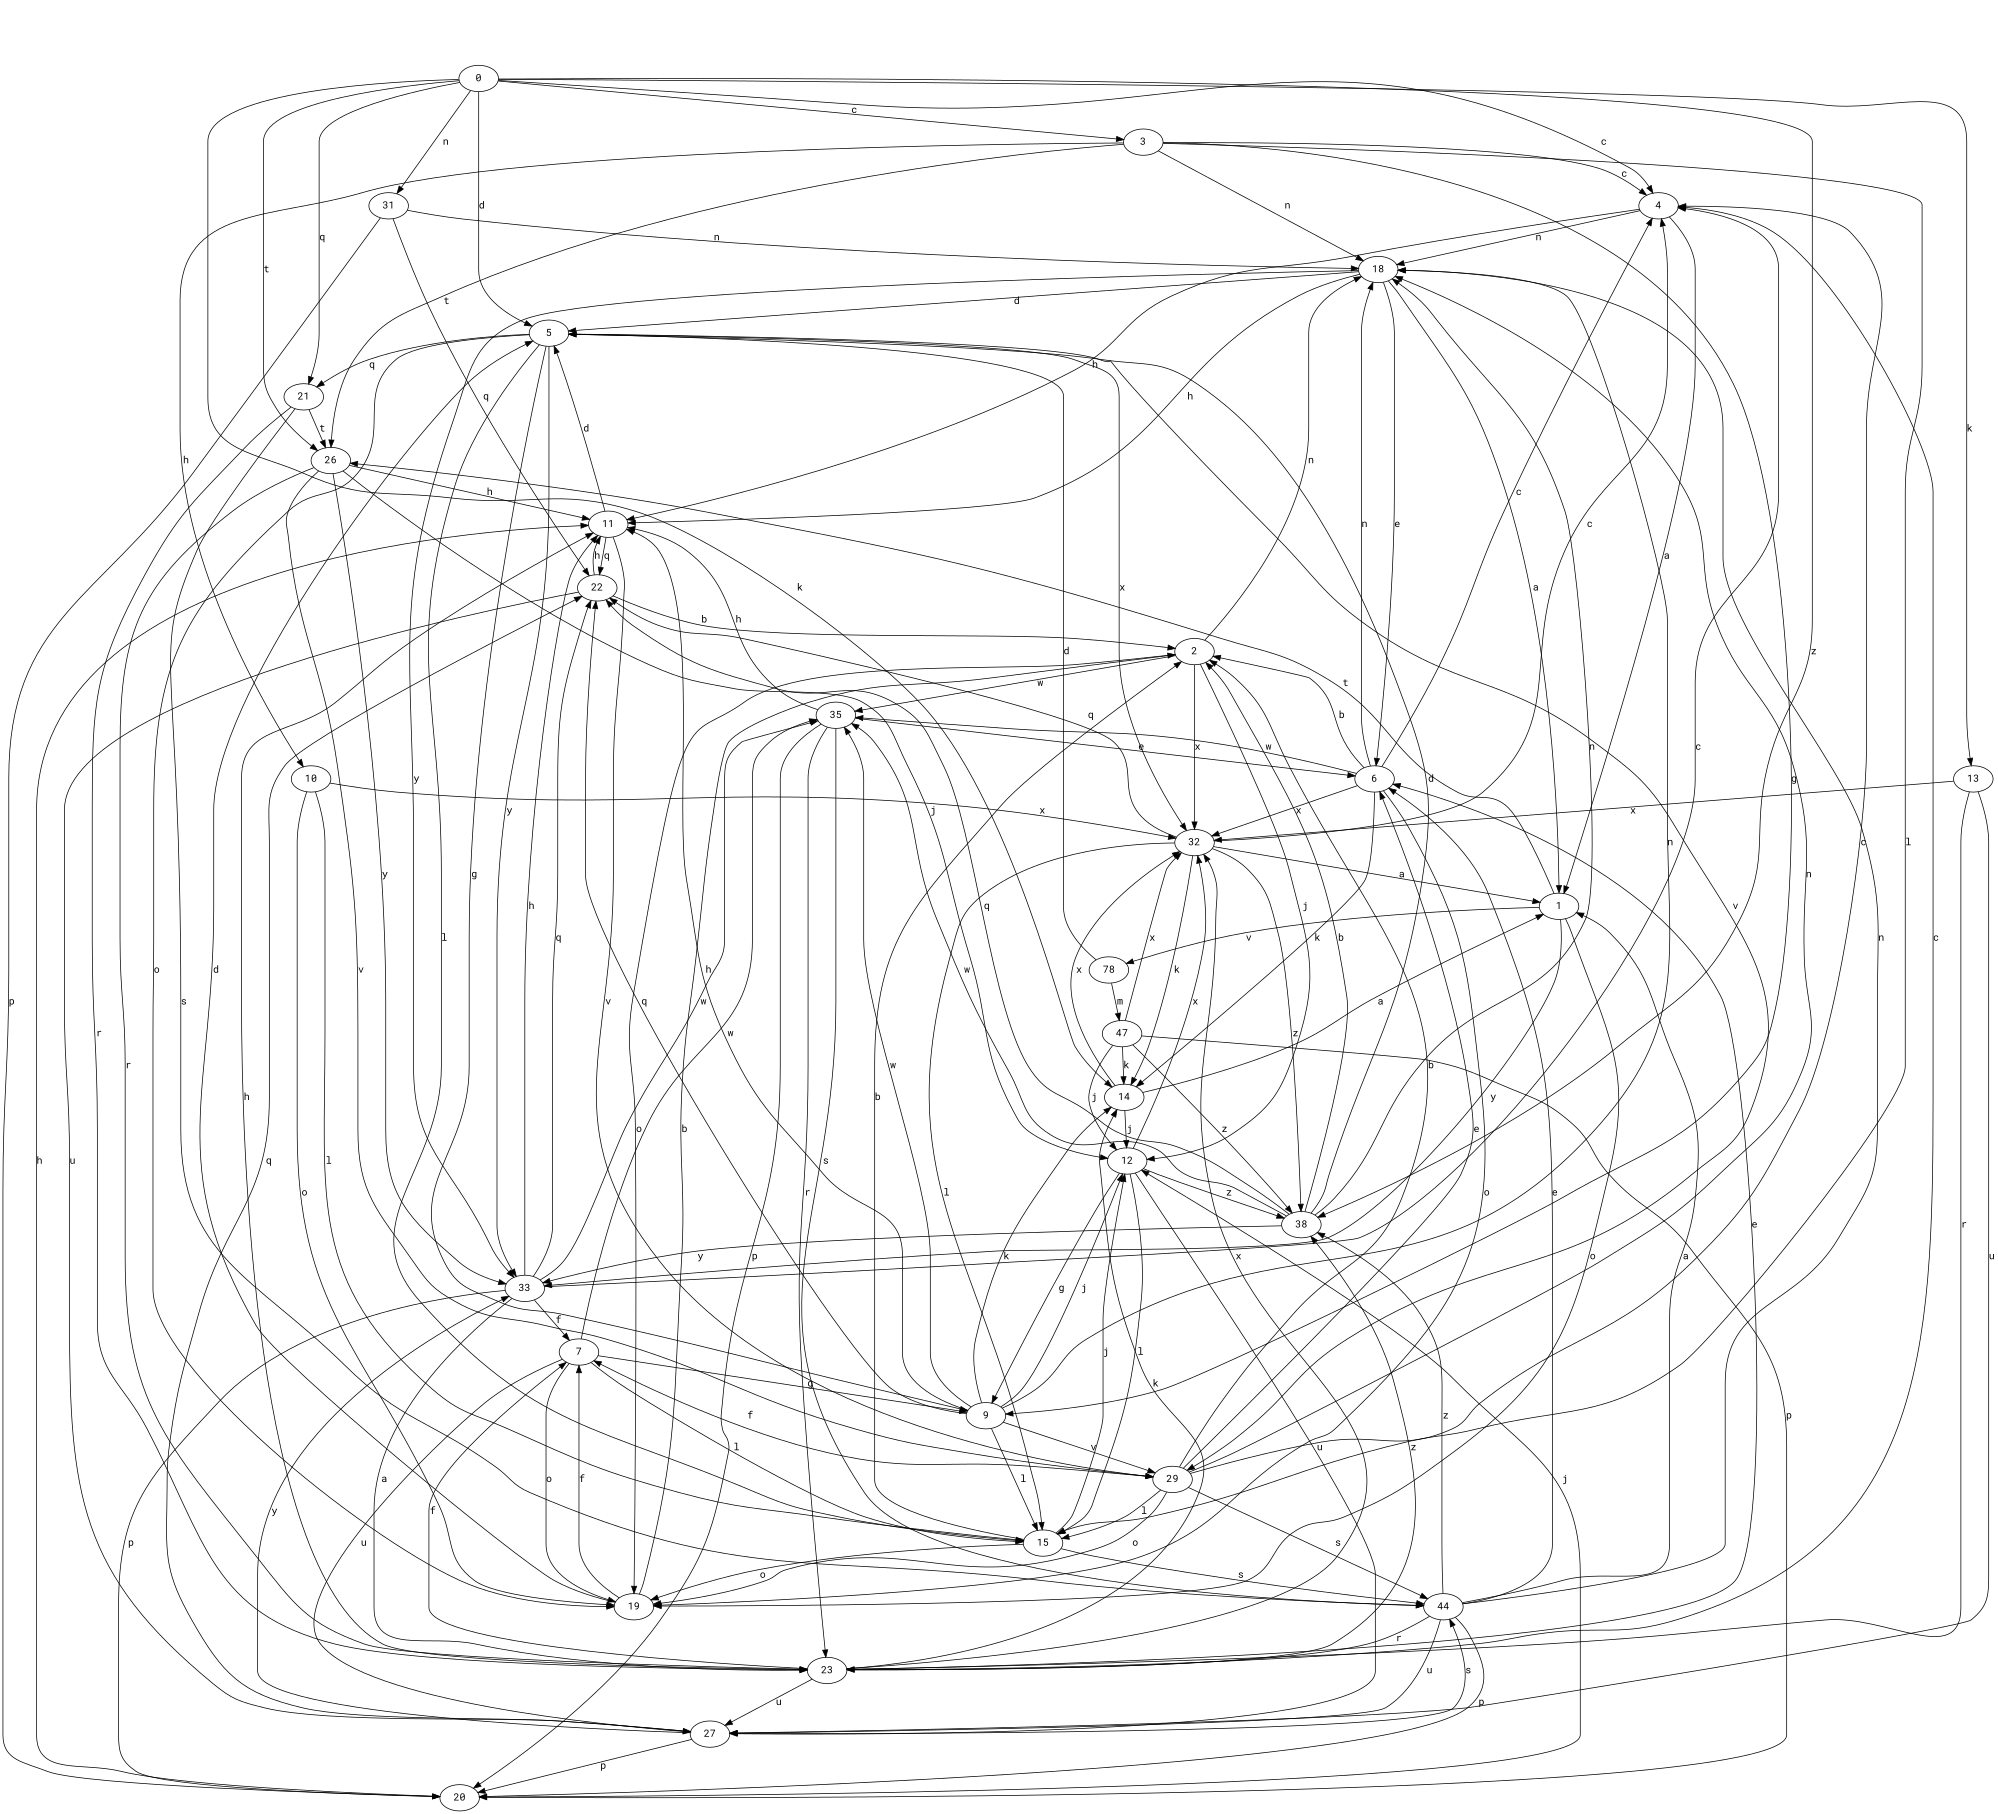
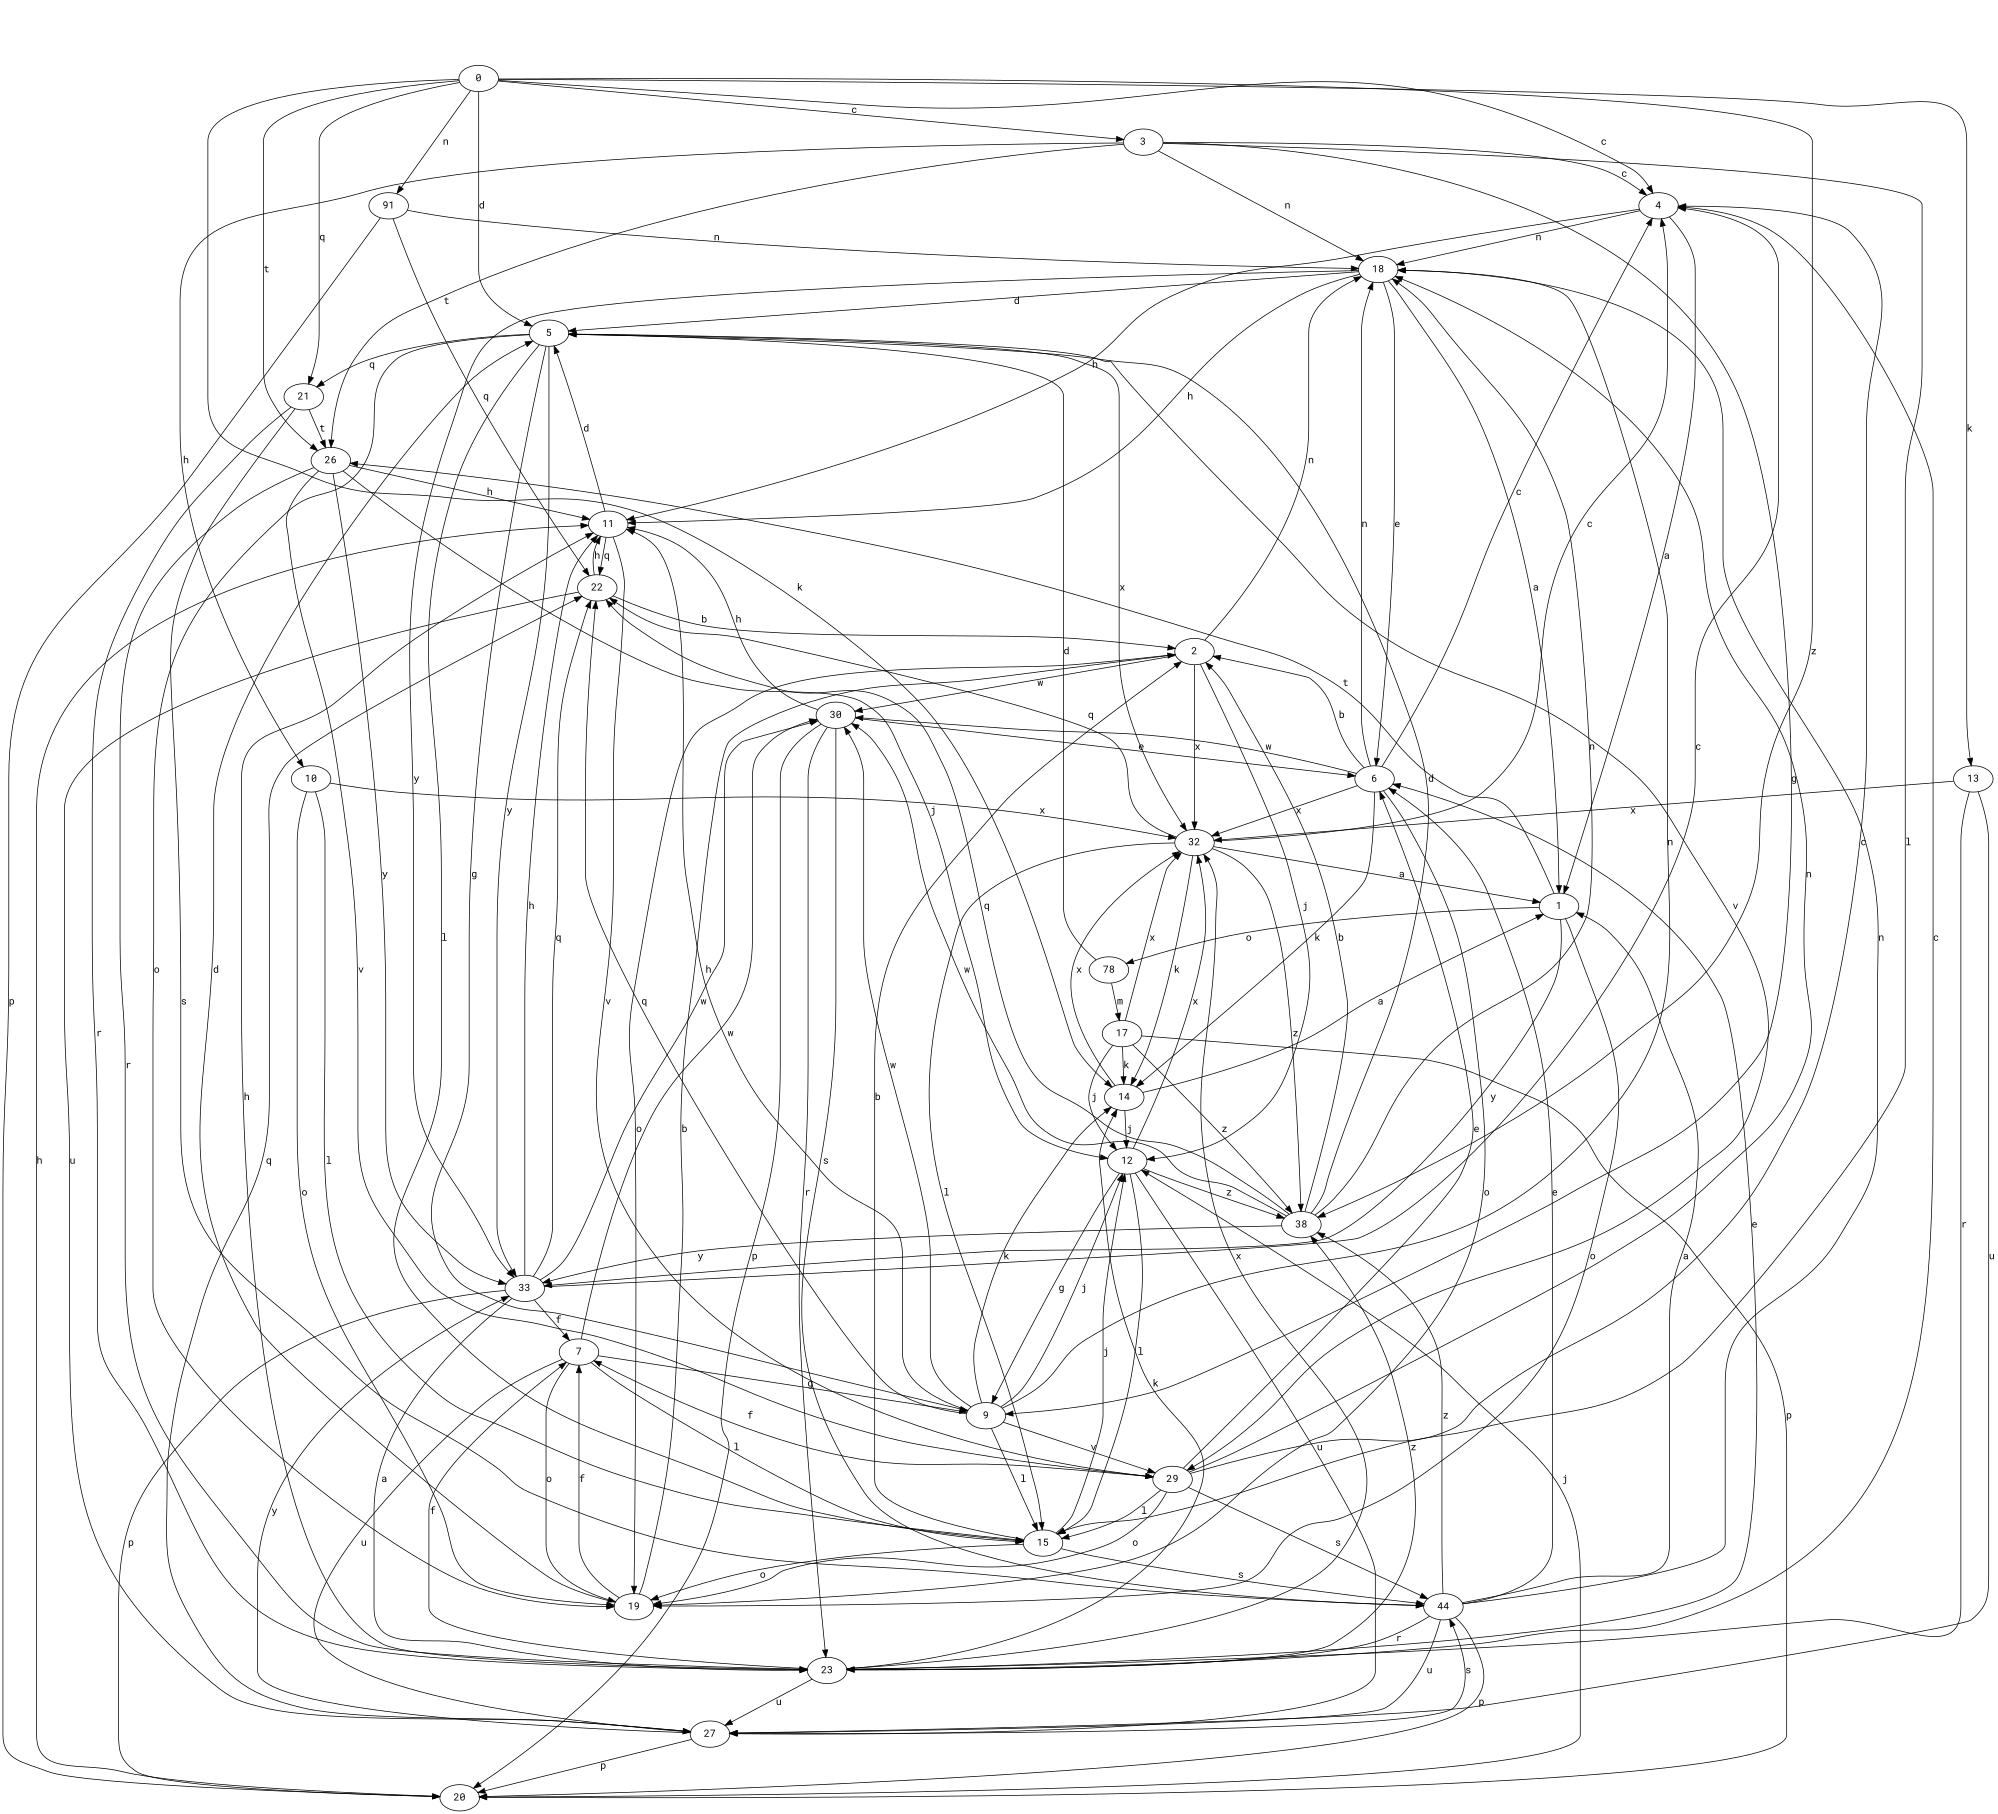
node "31": label "31" -> "91"
node "35": label "35" -> "30"
edge "1" -> "78": label "v" -> "o"
node "47": label "47" -> "17"
edge "29" -> "2": removed, label "b"
